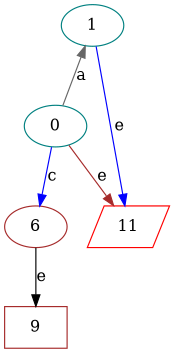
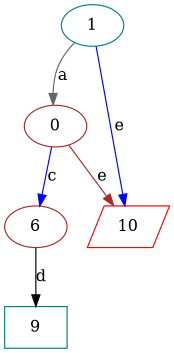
edge "0" -> "1": reversed
node "0": color teal -> brown
node "11": label "11" -> "10"
edge "6" -> "9": label "e" -> "d"
node "9": color brown -> teal
